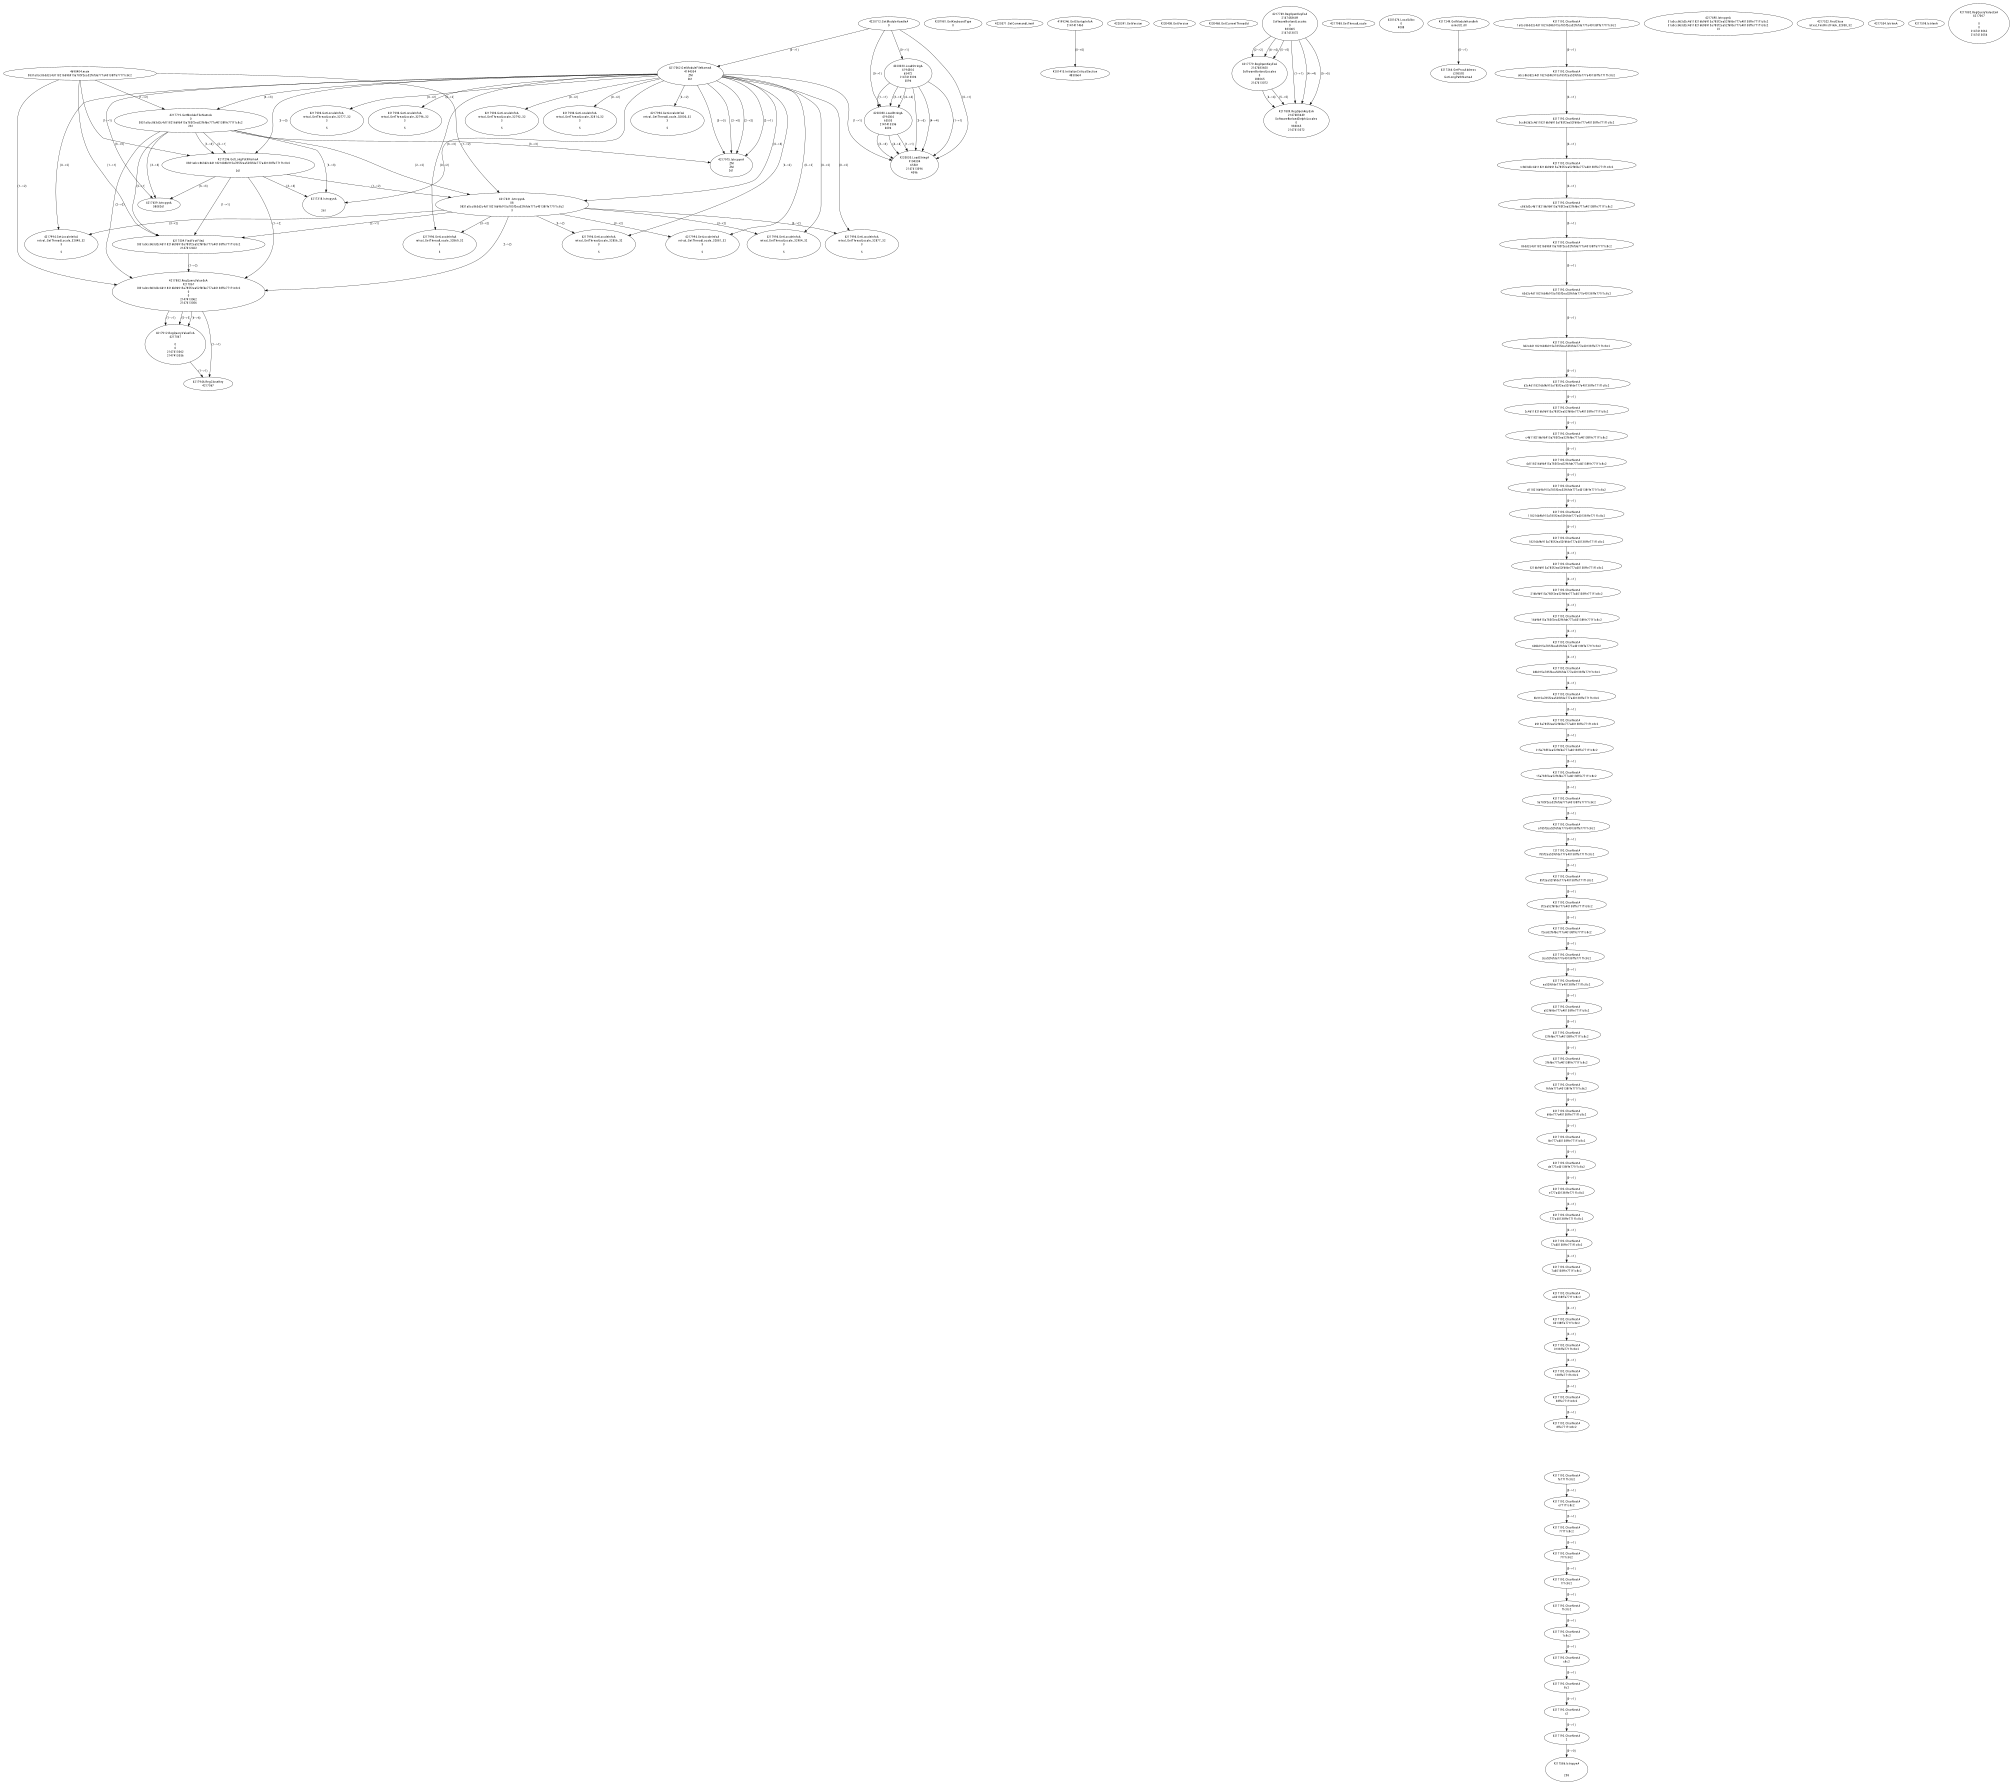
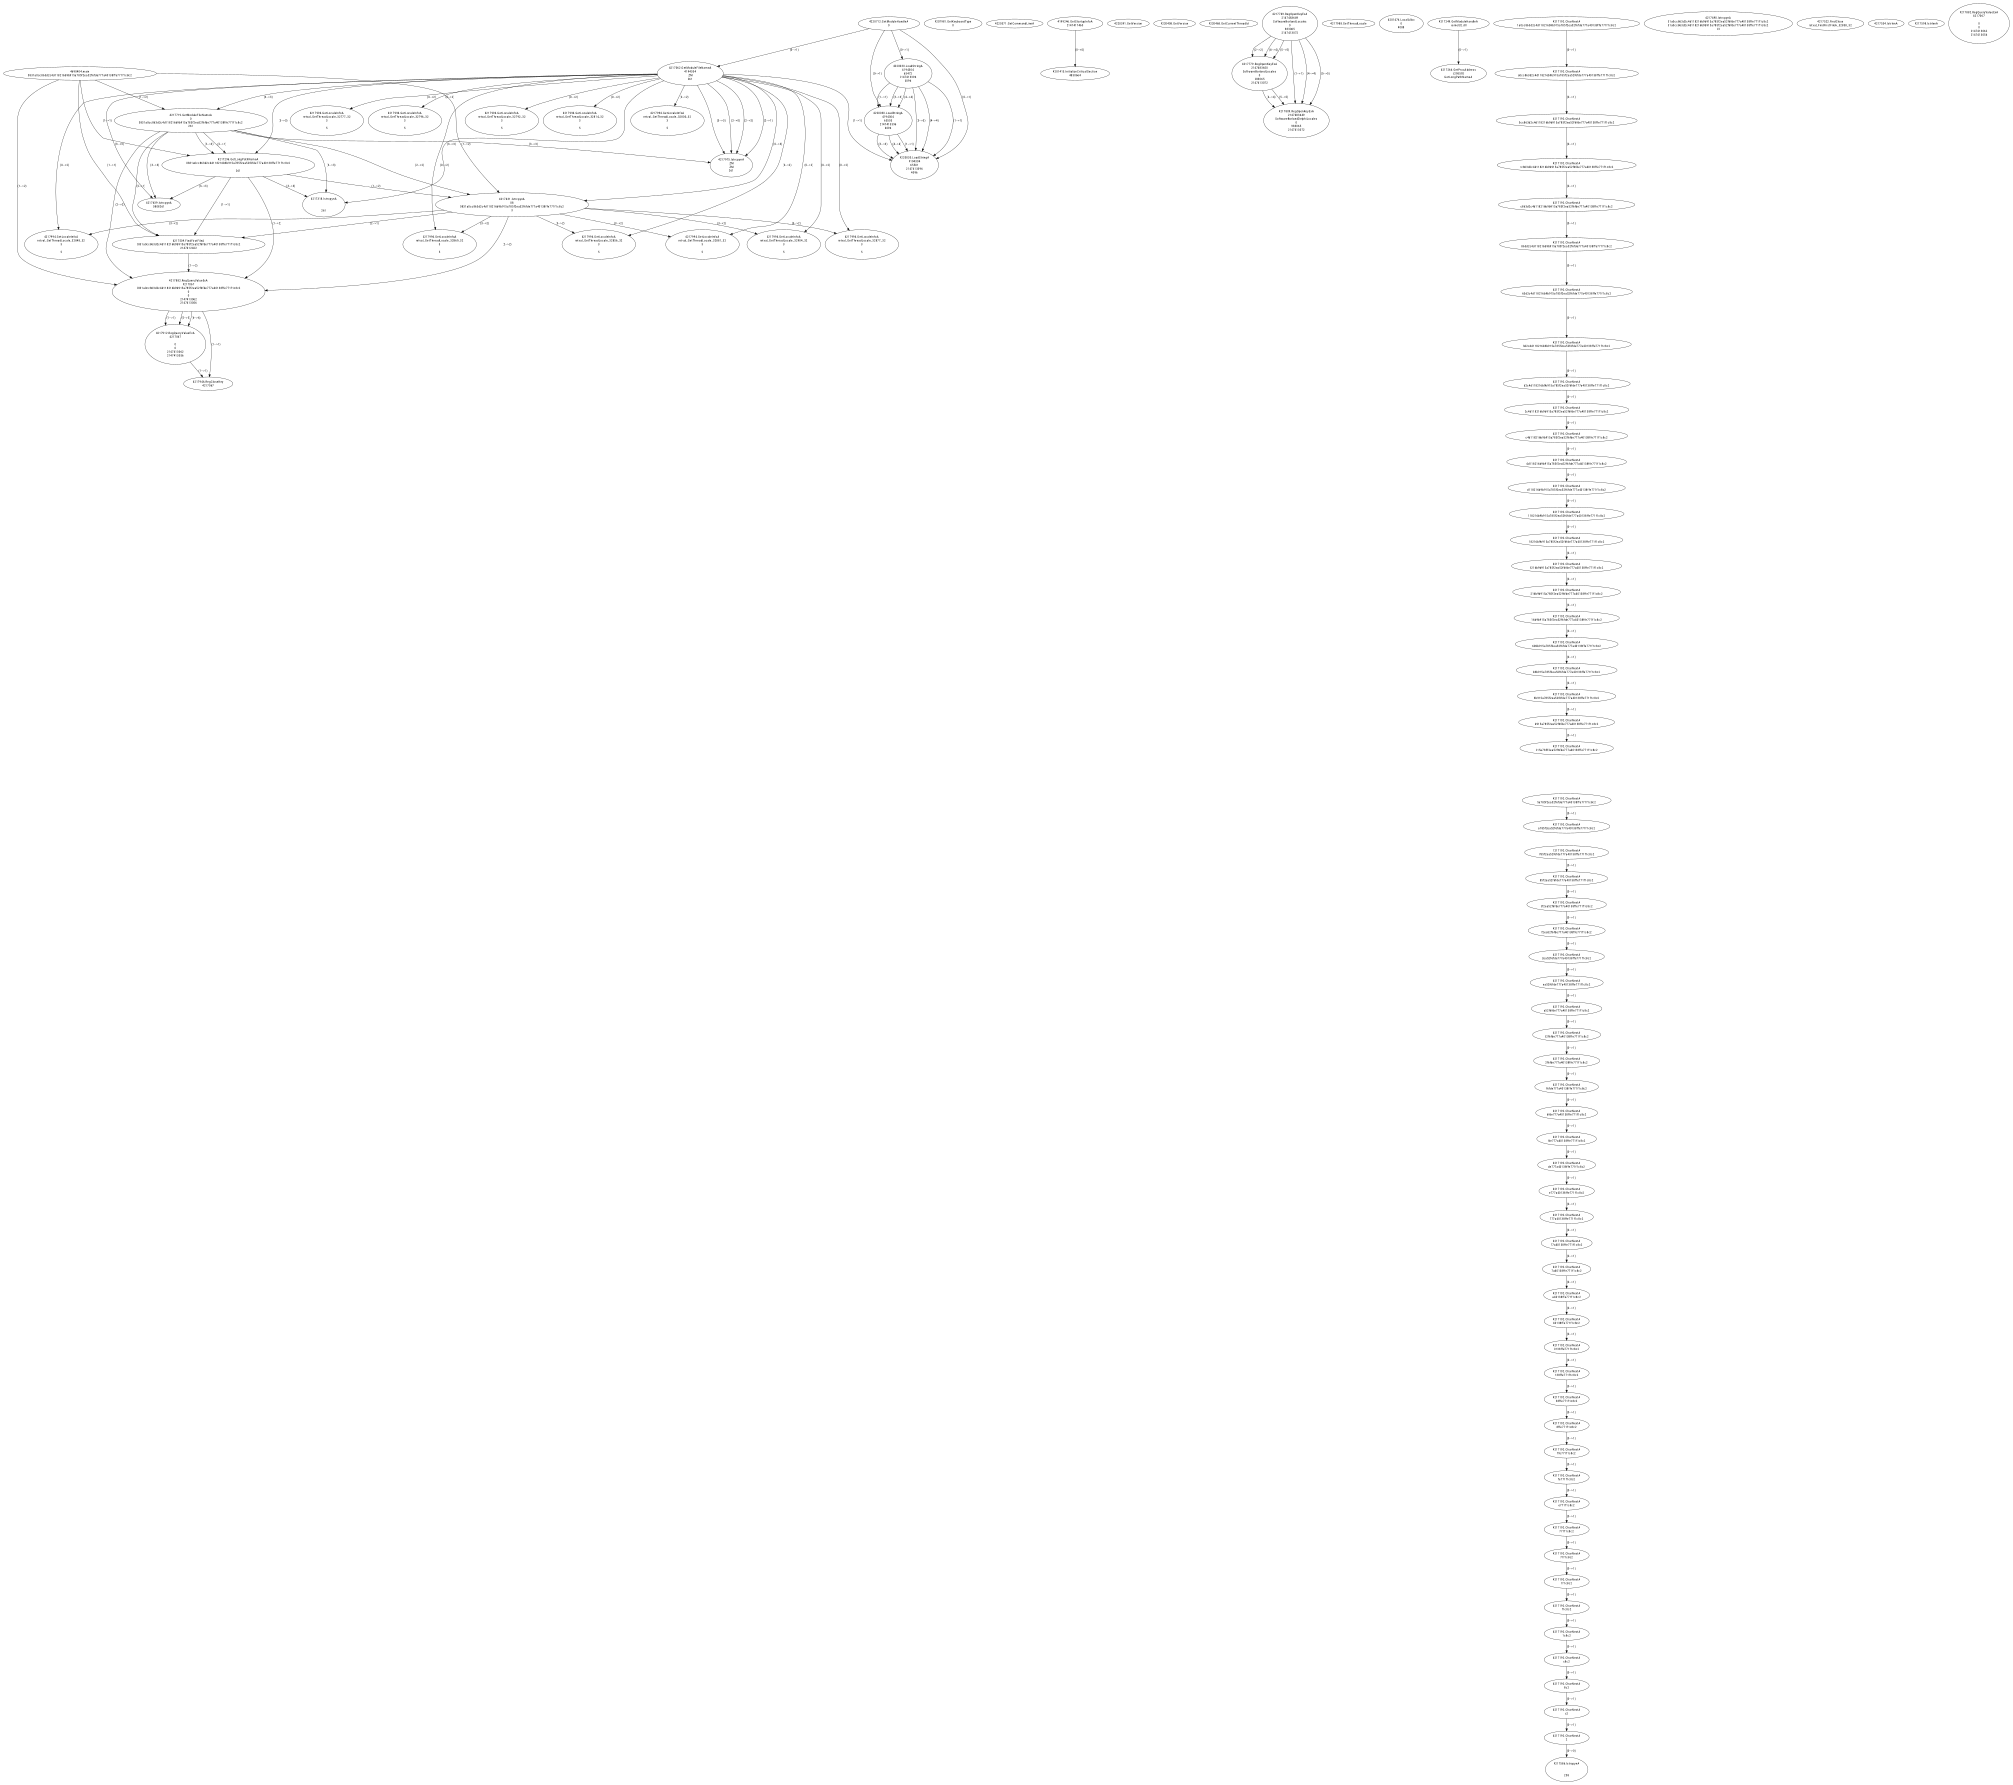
node "4217192.CharNextA 15a785f2ea52f6fde777a40138ffe771f1c8c2": removed
edge "4217192.CharNextA a785f2ea52f6fde777a40138ffe771f1c8c2" -> "1217192.CharNextA 785f2ea52f6fde777a40138ffe771f1c8c2": removed, label "(0-->1)"
edge "4217192.CharNextA 7a40138ffe771f1c8c2" -> "4217192.CharNextA a40138ffe771f1c8c2": added, label "(0-->1)"
node "4217192.CharNextA ffe771f1c8c2": added
